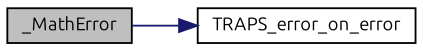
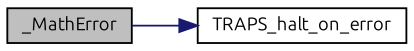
node "TRAPS_error_on_error": label "TRAPS_error_on_error" -> "TRAPS_halt_on_error"
